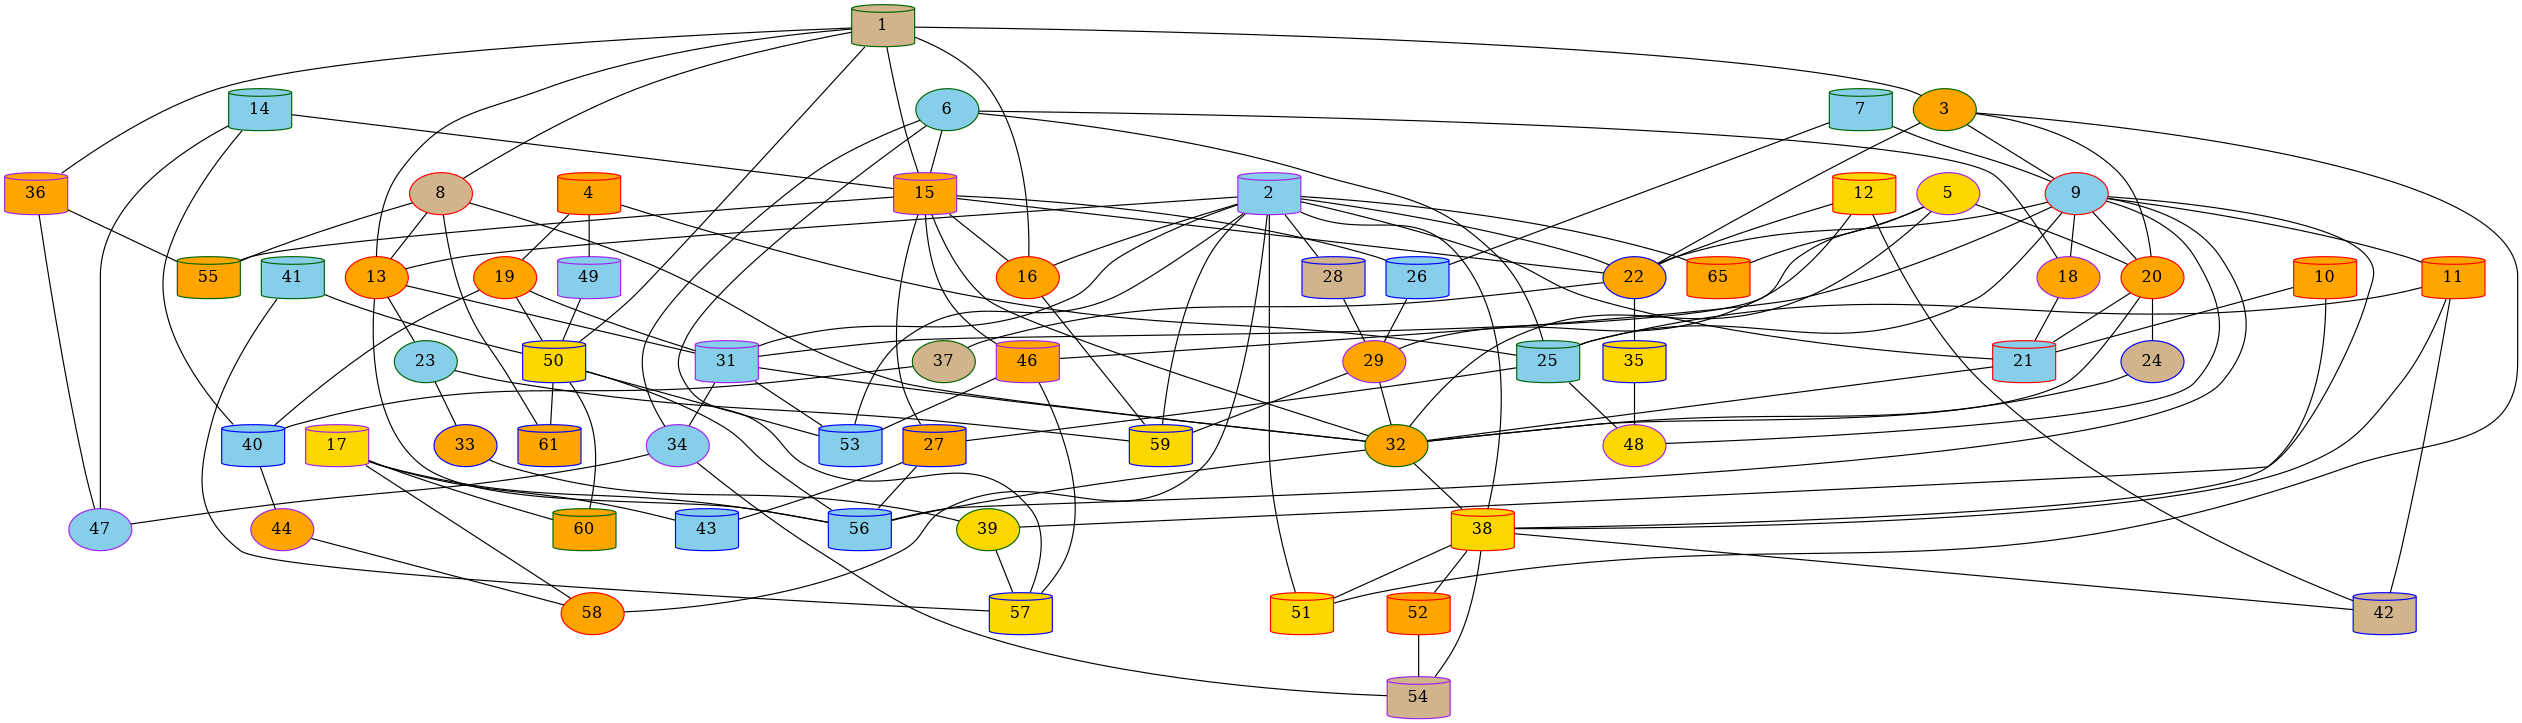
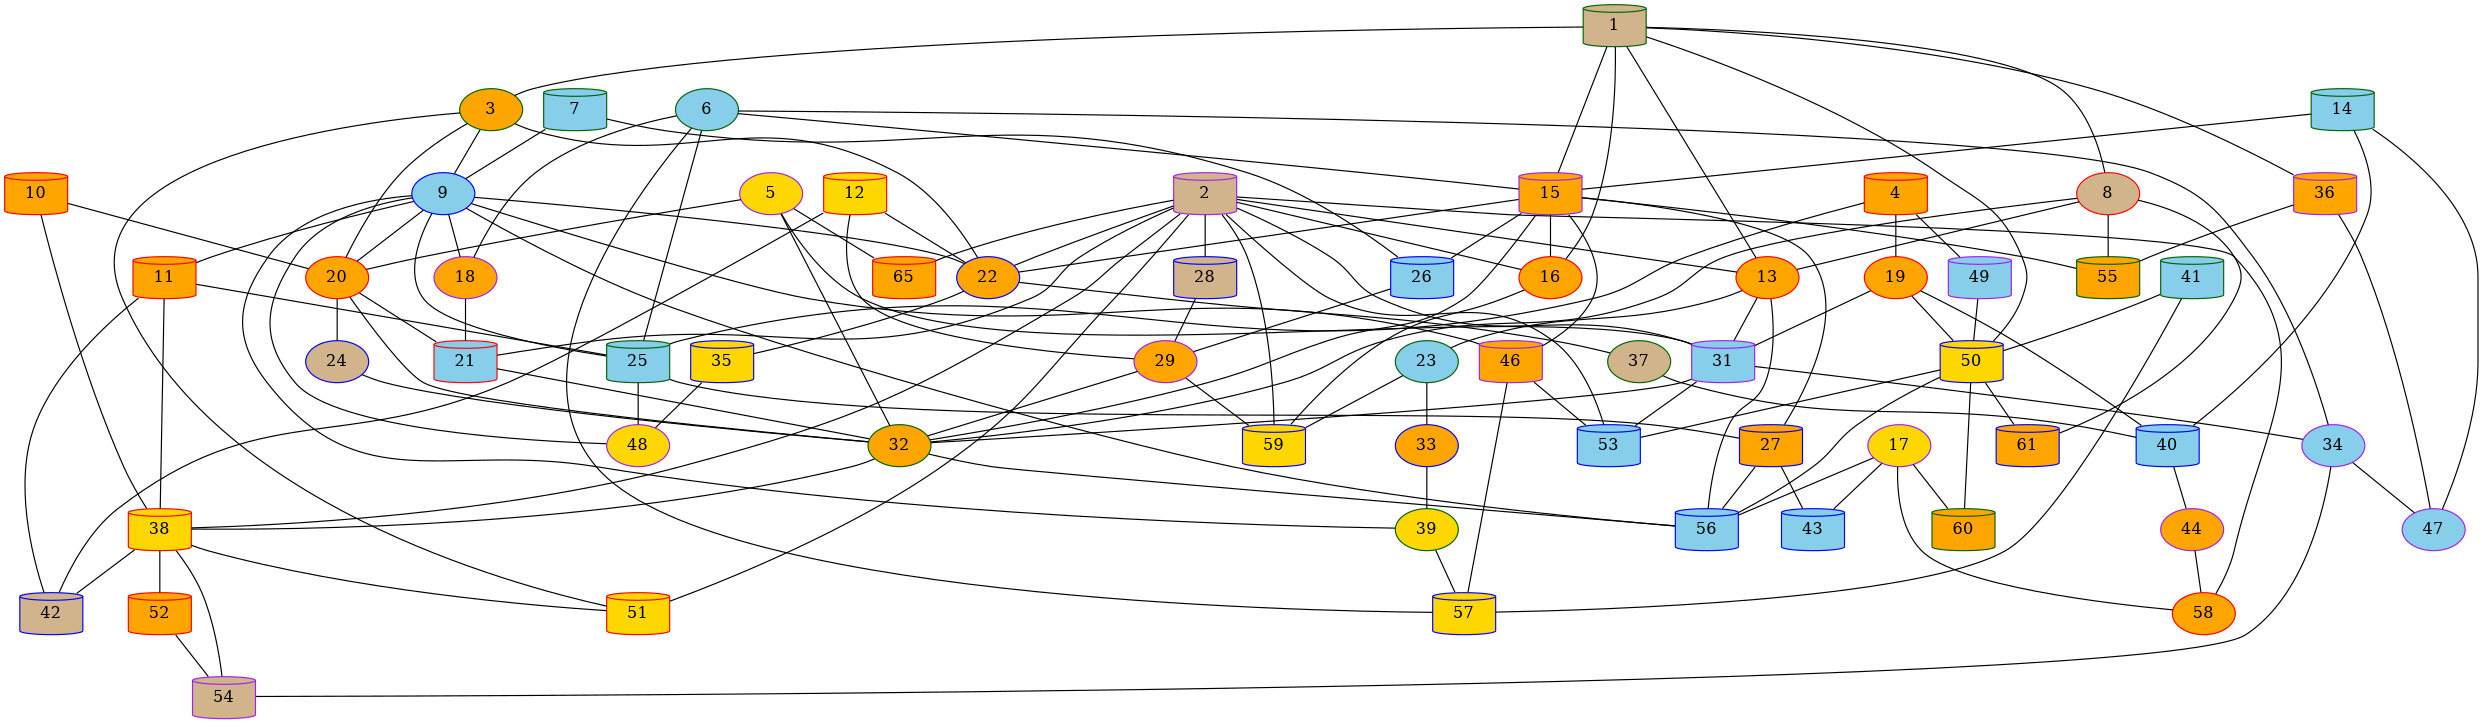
node "2": fillcolor skyblue -> tan
node "9": color red -> blue
edge "10" -- "21": now "10" -- "20"
node "17": shape cylinder -> ellipse
